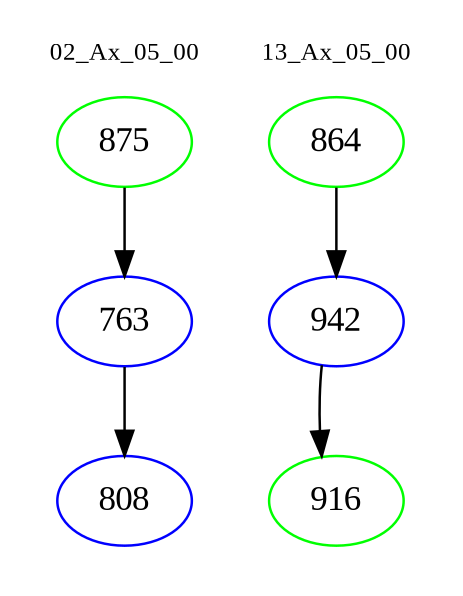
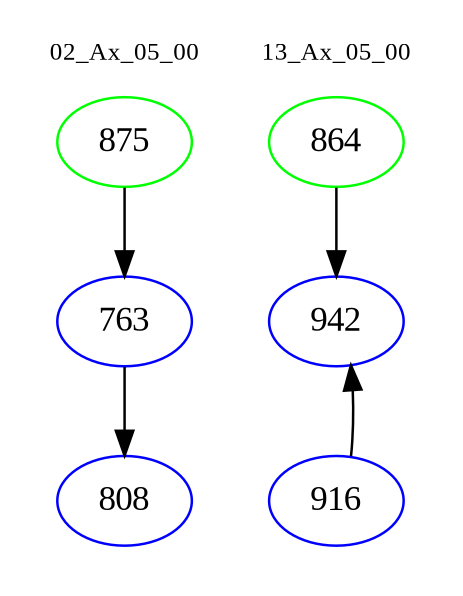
edge "942" -> "916": reversed
node "916": color green -> blue
